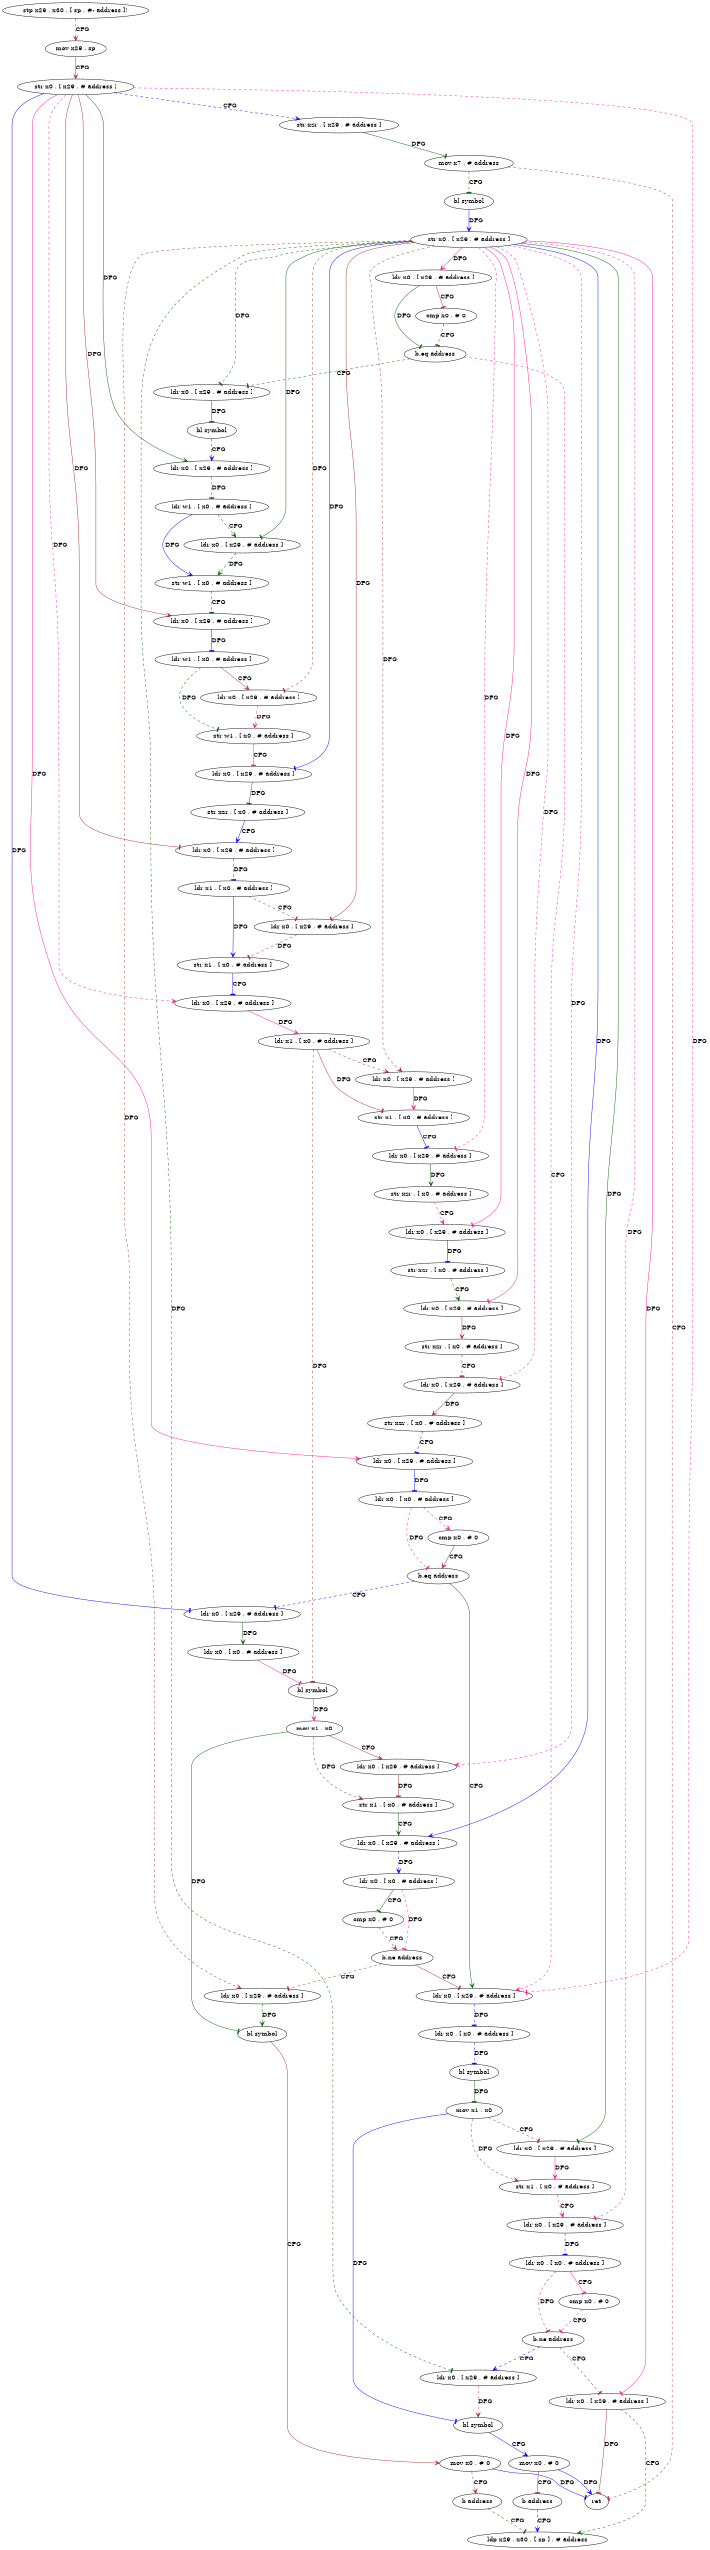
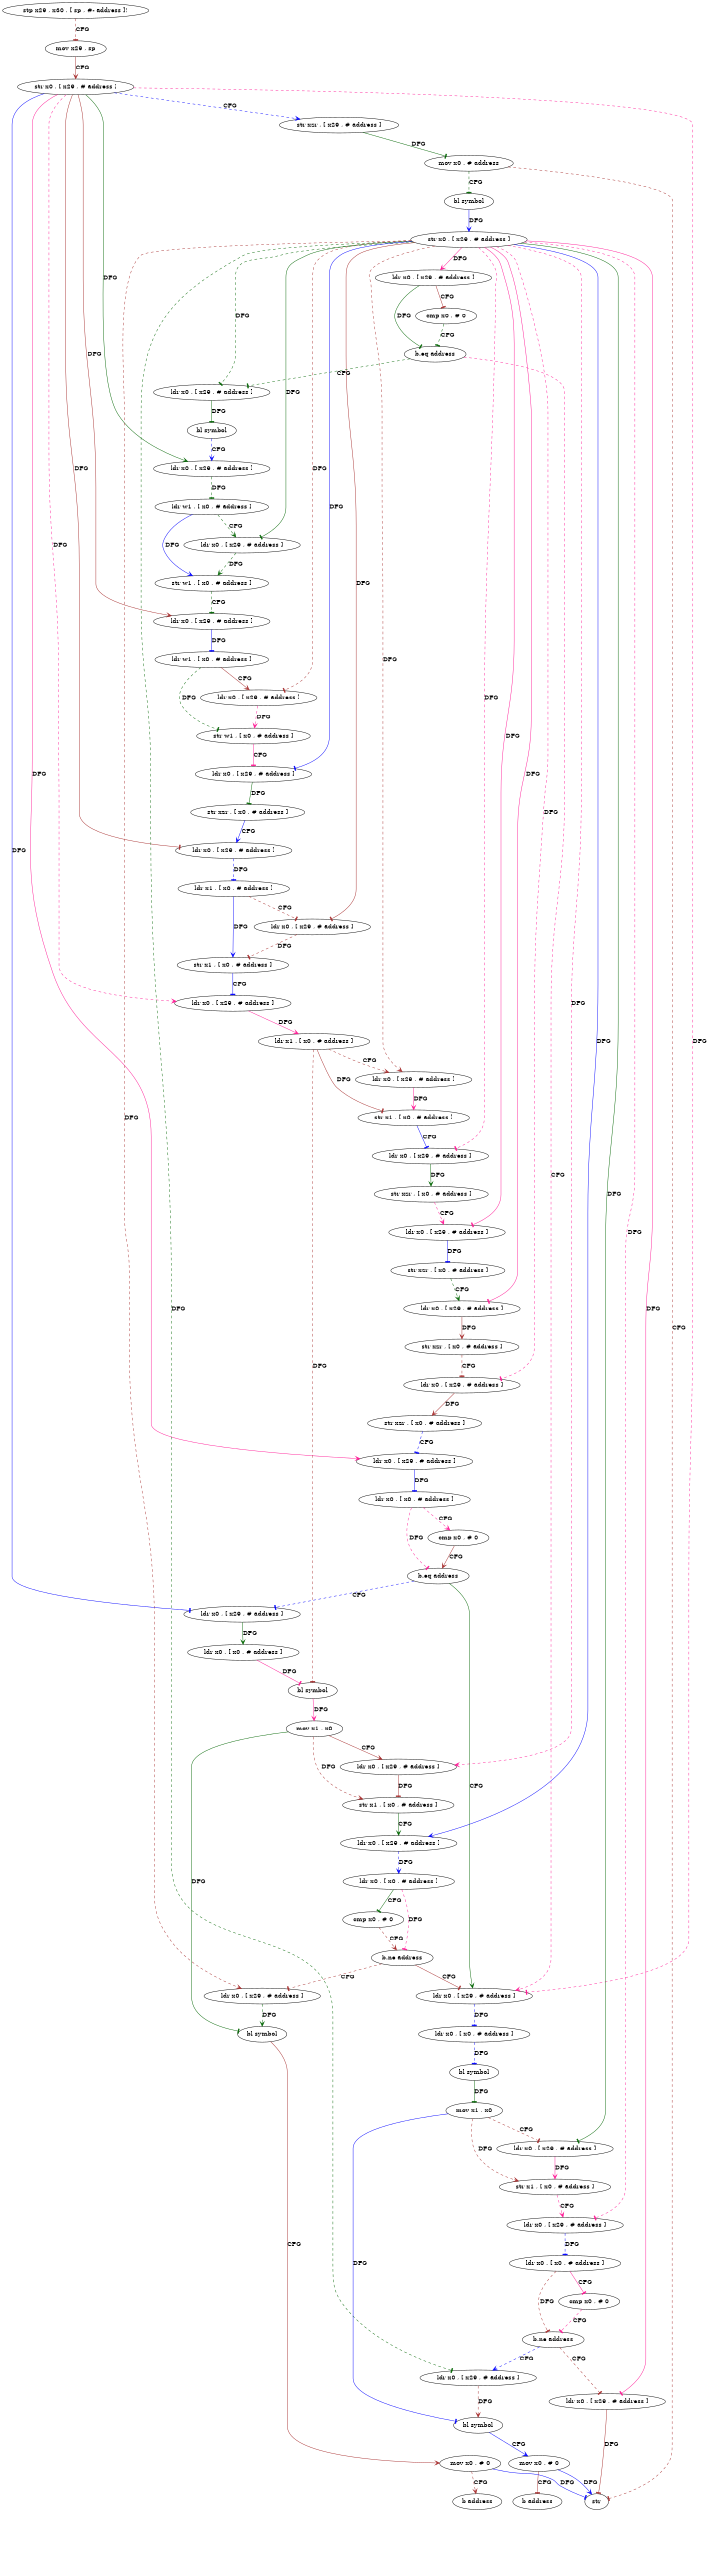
edge "stp x29 , x30 , [ sp , #- address ]!" -> "mov x29 , sp": arrowhead vee -> tee
node "mov x7 , # address": label "mov x7 , # address" -> "mov x0 , # address"
node "ret": label "ret" -> "str"
node "ldp x29 , x30 , [ sp ] , # address": removed
